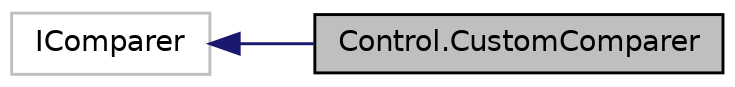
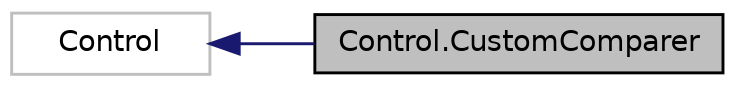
node "IComparer": label "IComparer" -> "Control"
